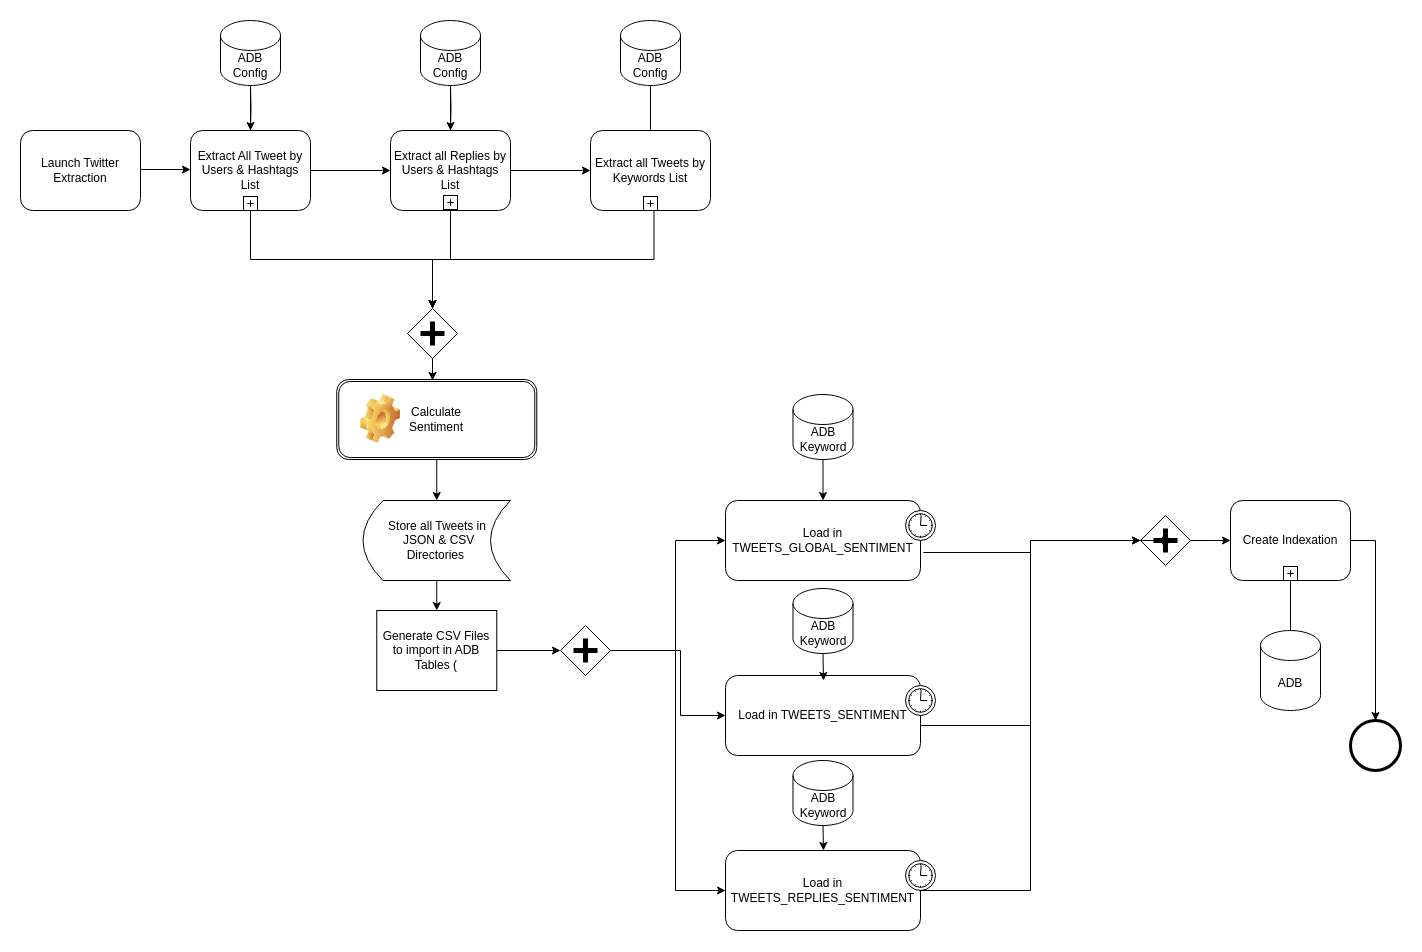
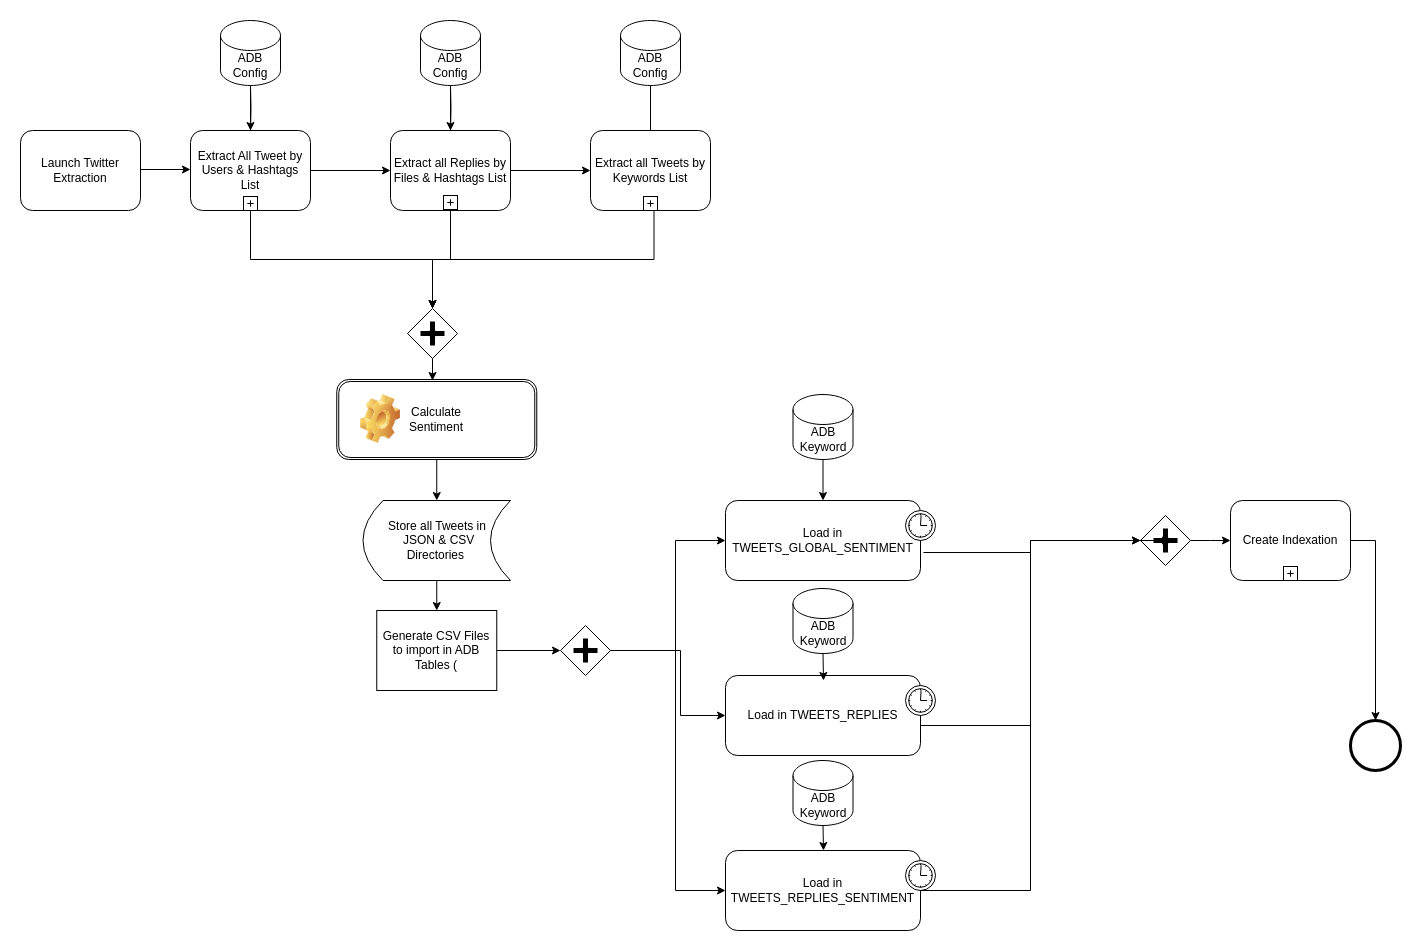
node "Extract all Replies by Users & Hashtags List": label "Extract all Replies by Users & Hashtags List" -> "Extract all Replies by Files & Hashtags List"
edge "Create Indexation" -- "ADB": removed
node "ADB": removed
node "Load in TWEETS_SENTIMENT": label "Load in TWEETS_SENTIMENT" -> "Load in TWEETS_REPLIES"
